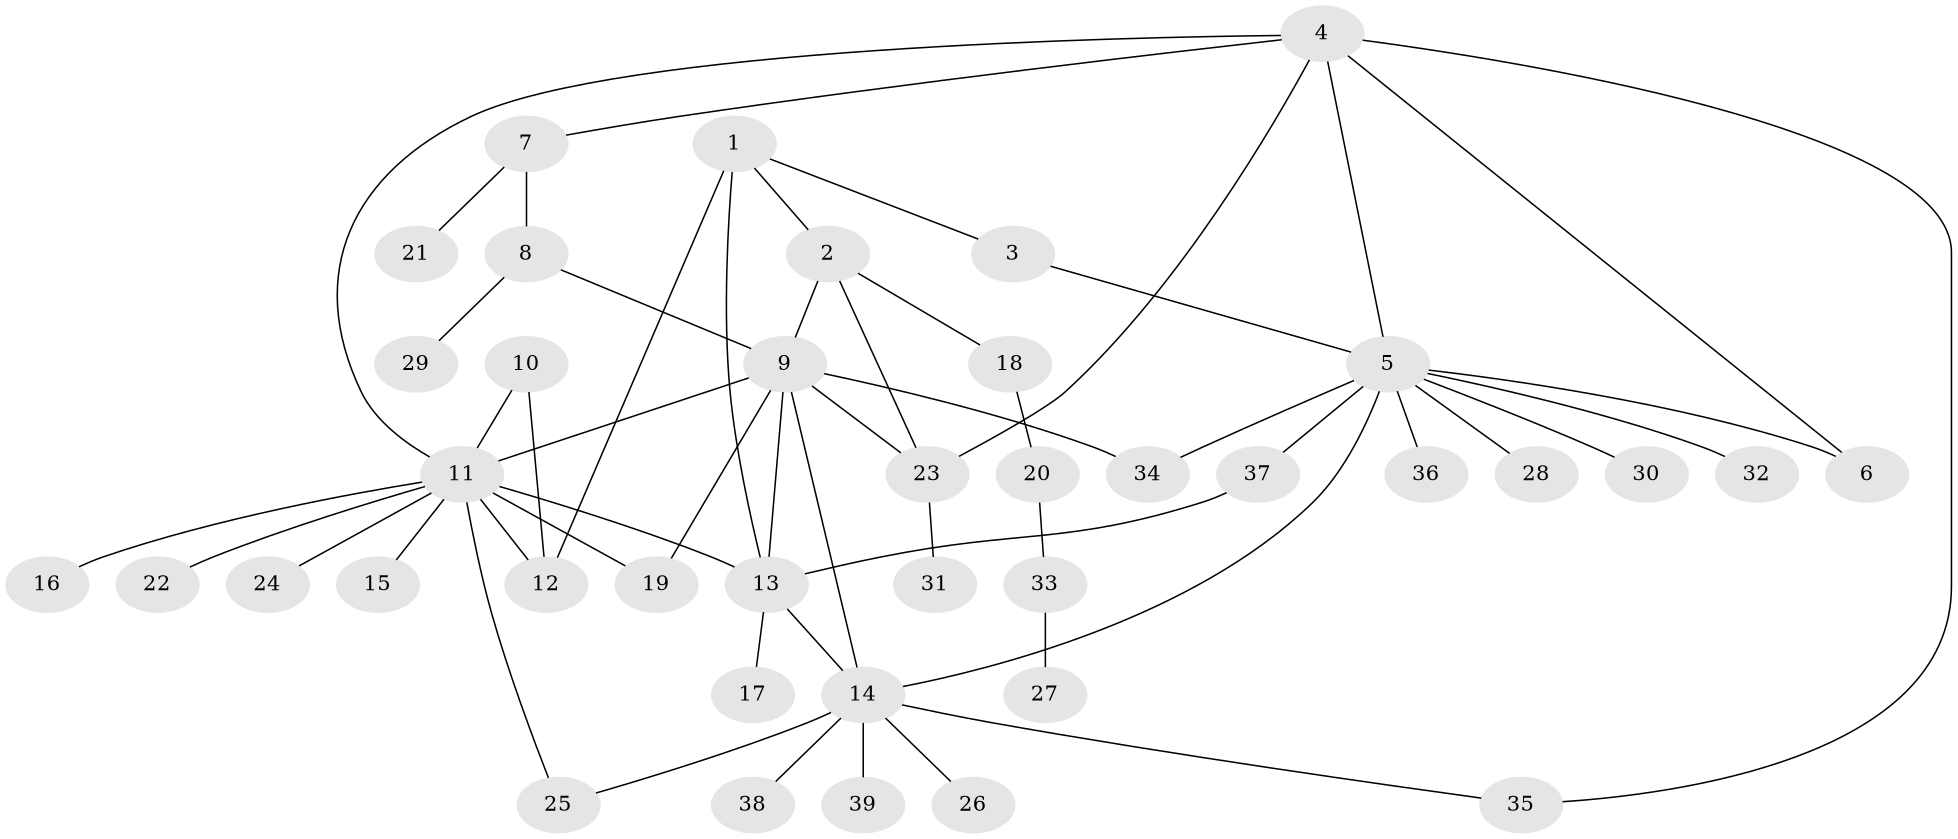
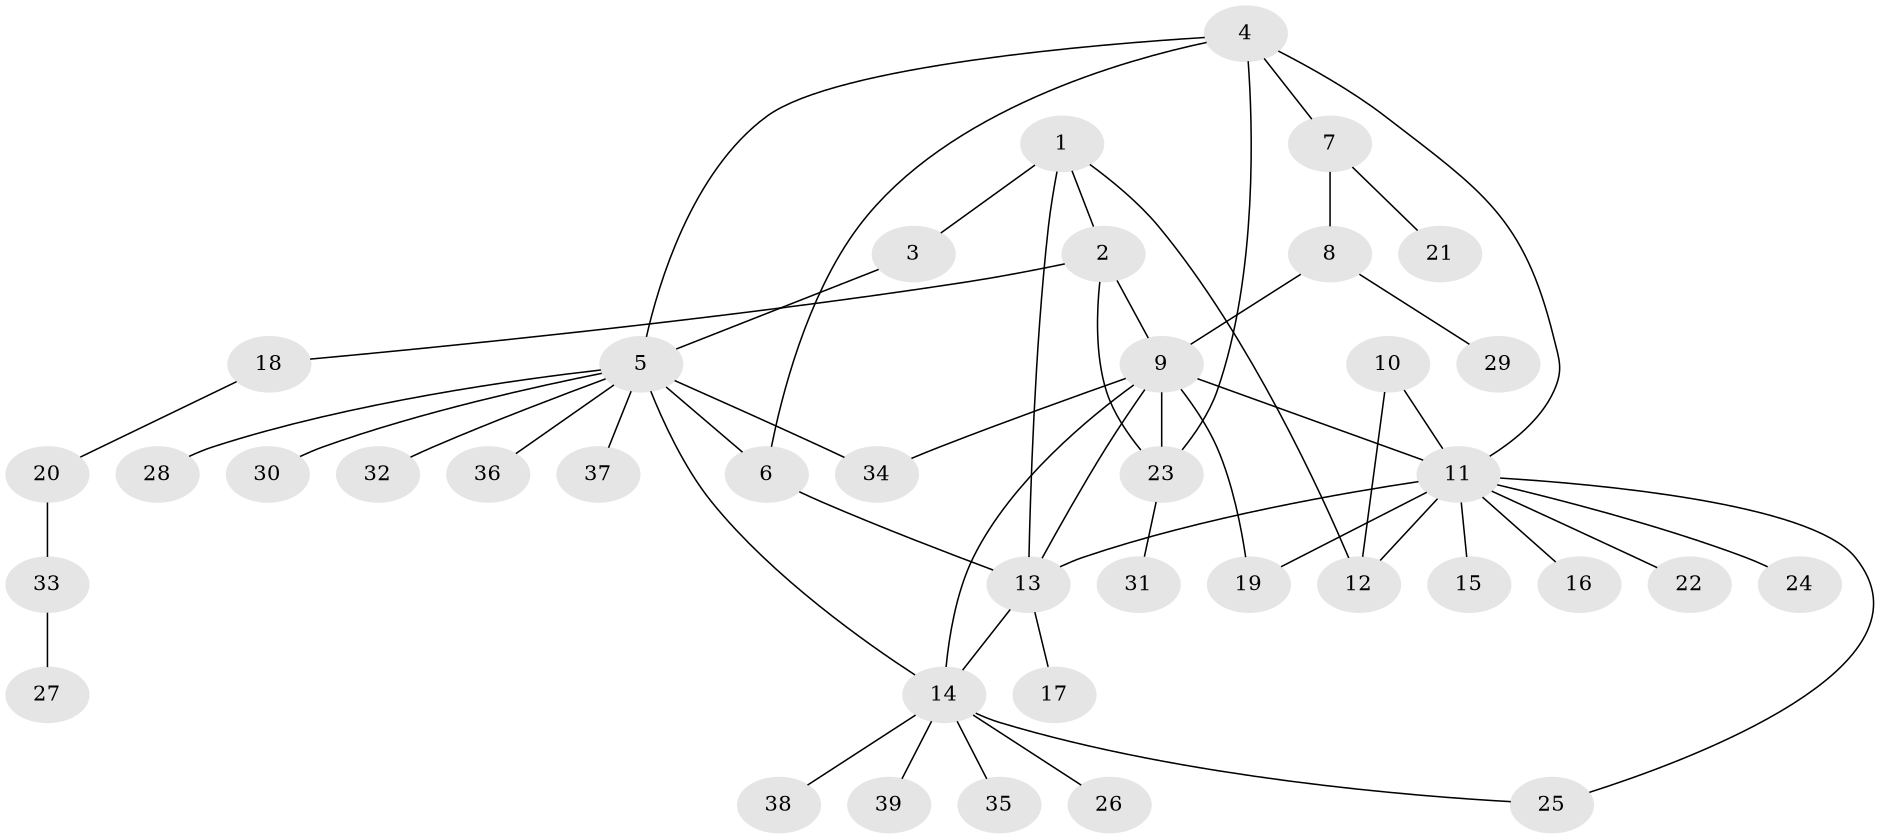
edge "4" -- "35": removed
edge "37" -- "13": now "6" -- "13"
